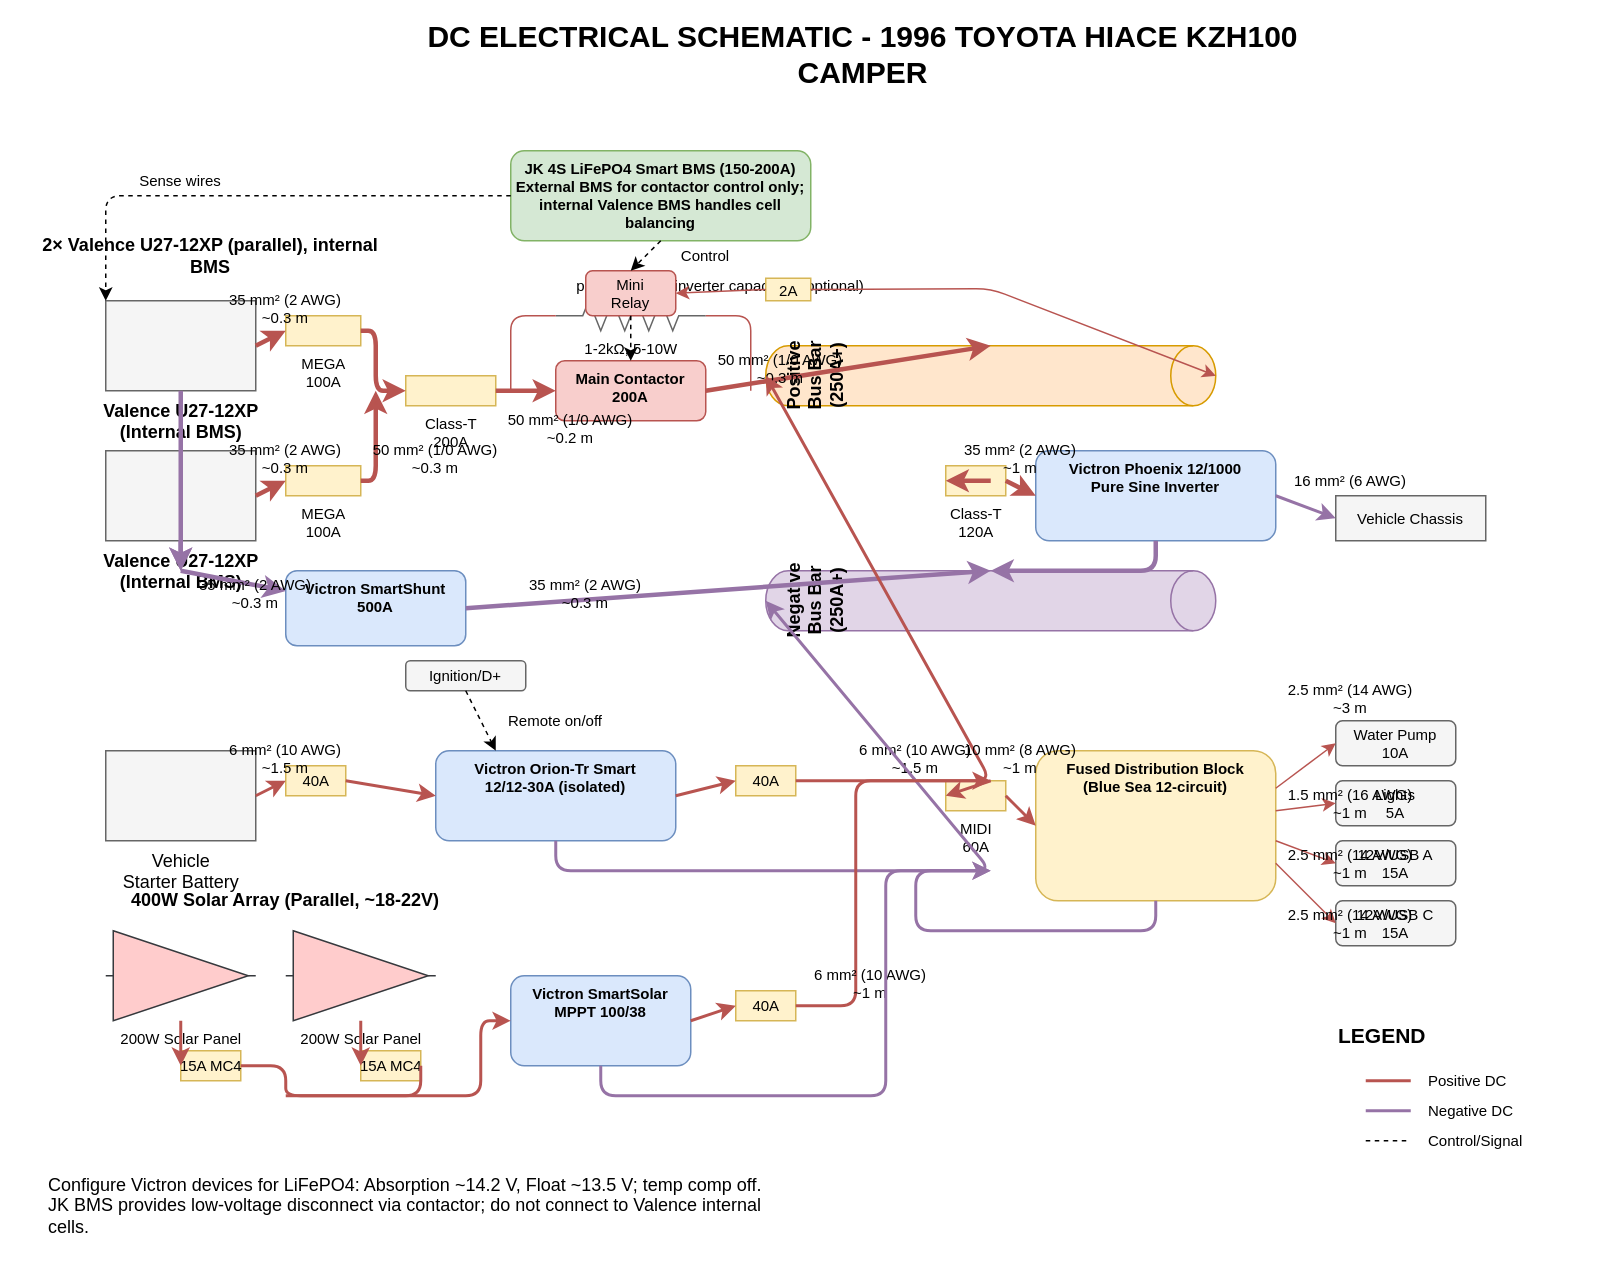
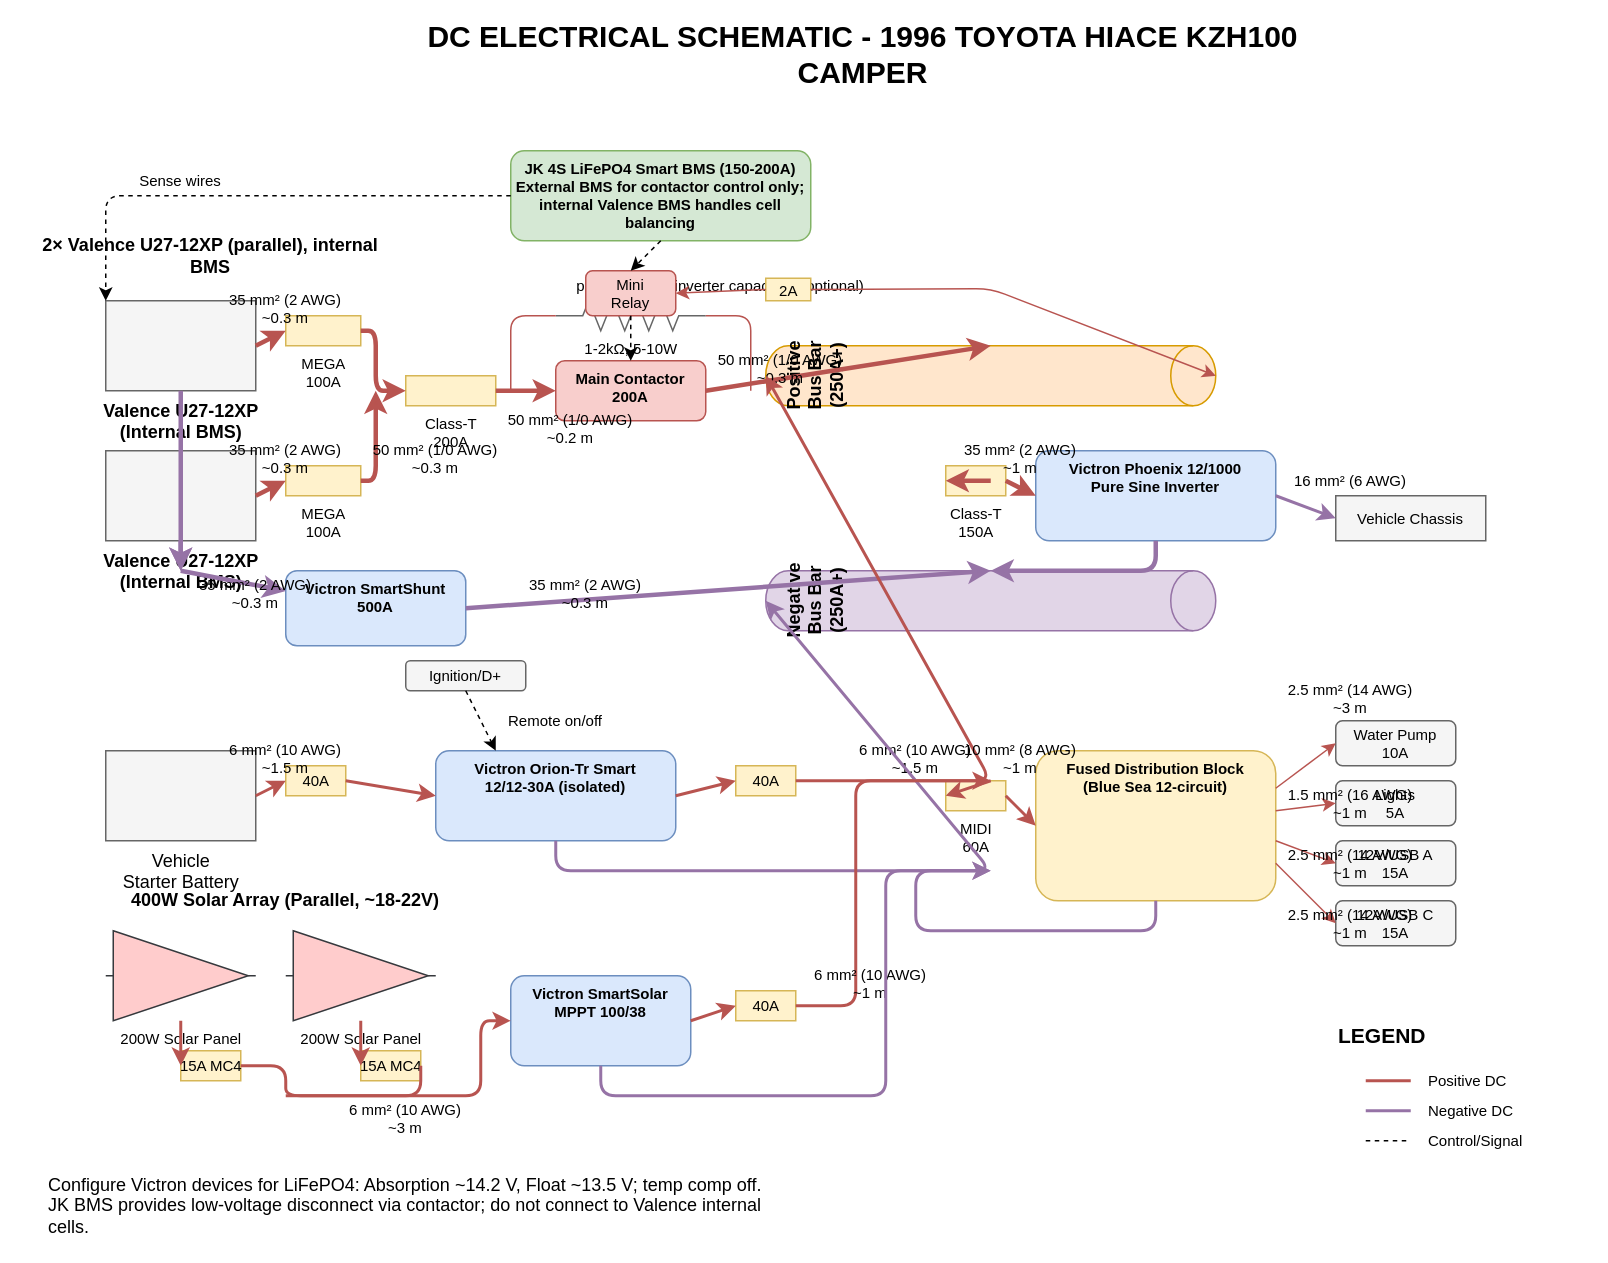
node "Control": removed
node "Class-T 120A": label "Class-T 120A" -> "Class-T 150A"
node "6 mm² (10 AWG) ~3 m": added
